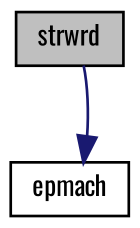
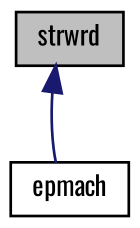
edge "strwrd" -> "epmach": reversed
